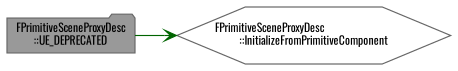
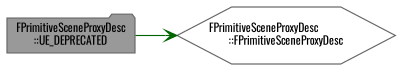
node "FPrimitiveSceneProxyDesc ::InitializeFromPrimitiveComponent": label "FPrimitiveSceneProxyDesc ::InitializeFromPrimitiveComponent" -> "FPrimitiveSceneProxyDesc ::FPrimitiveSceneProxyDesc"
